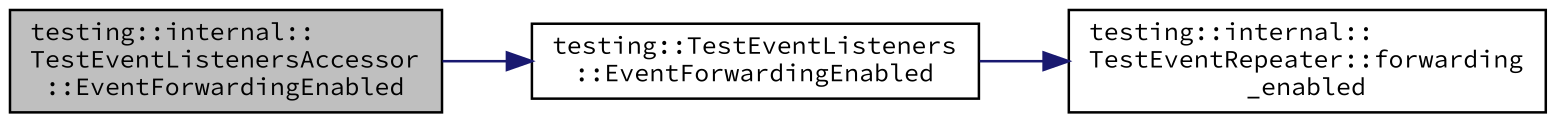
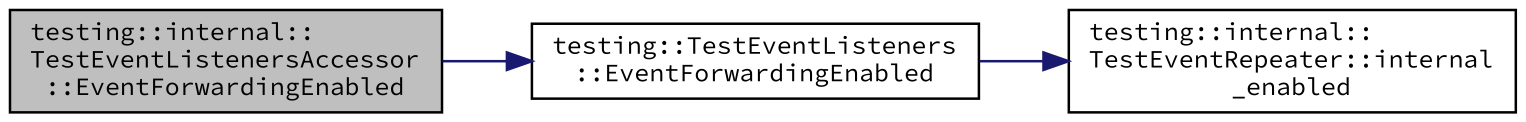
node "testing::internal:: TestEventRepeater::forwarding _enabled": label "testing::internal:: TestEventRepeater::forwarding _enabled" -> "testing::internal:: TestEventRepeater::internal _enabled"
